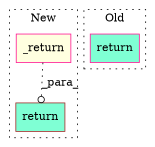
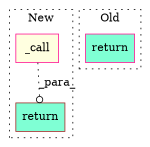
node "_return": label "_return" -> "_call"
